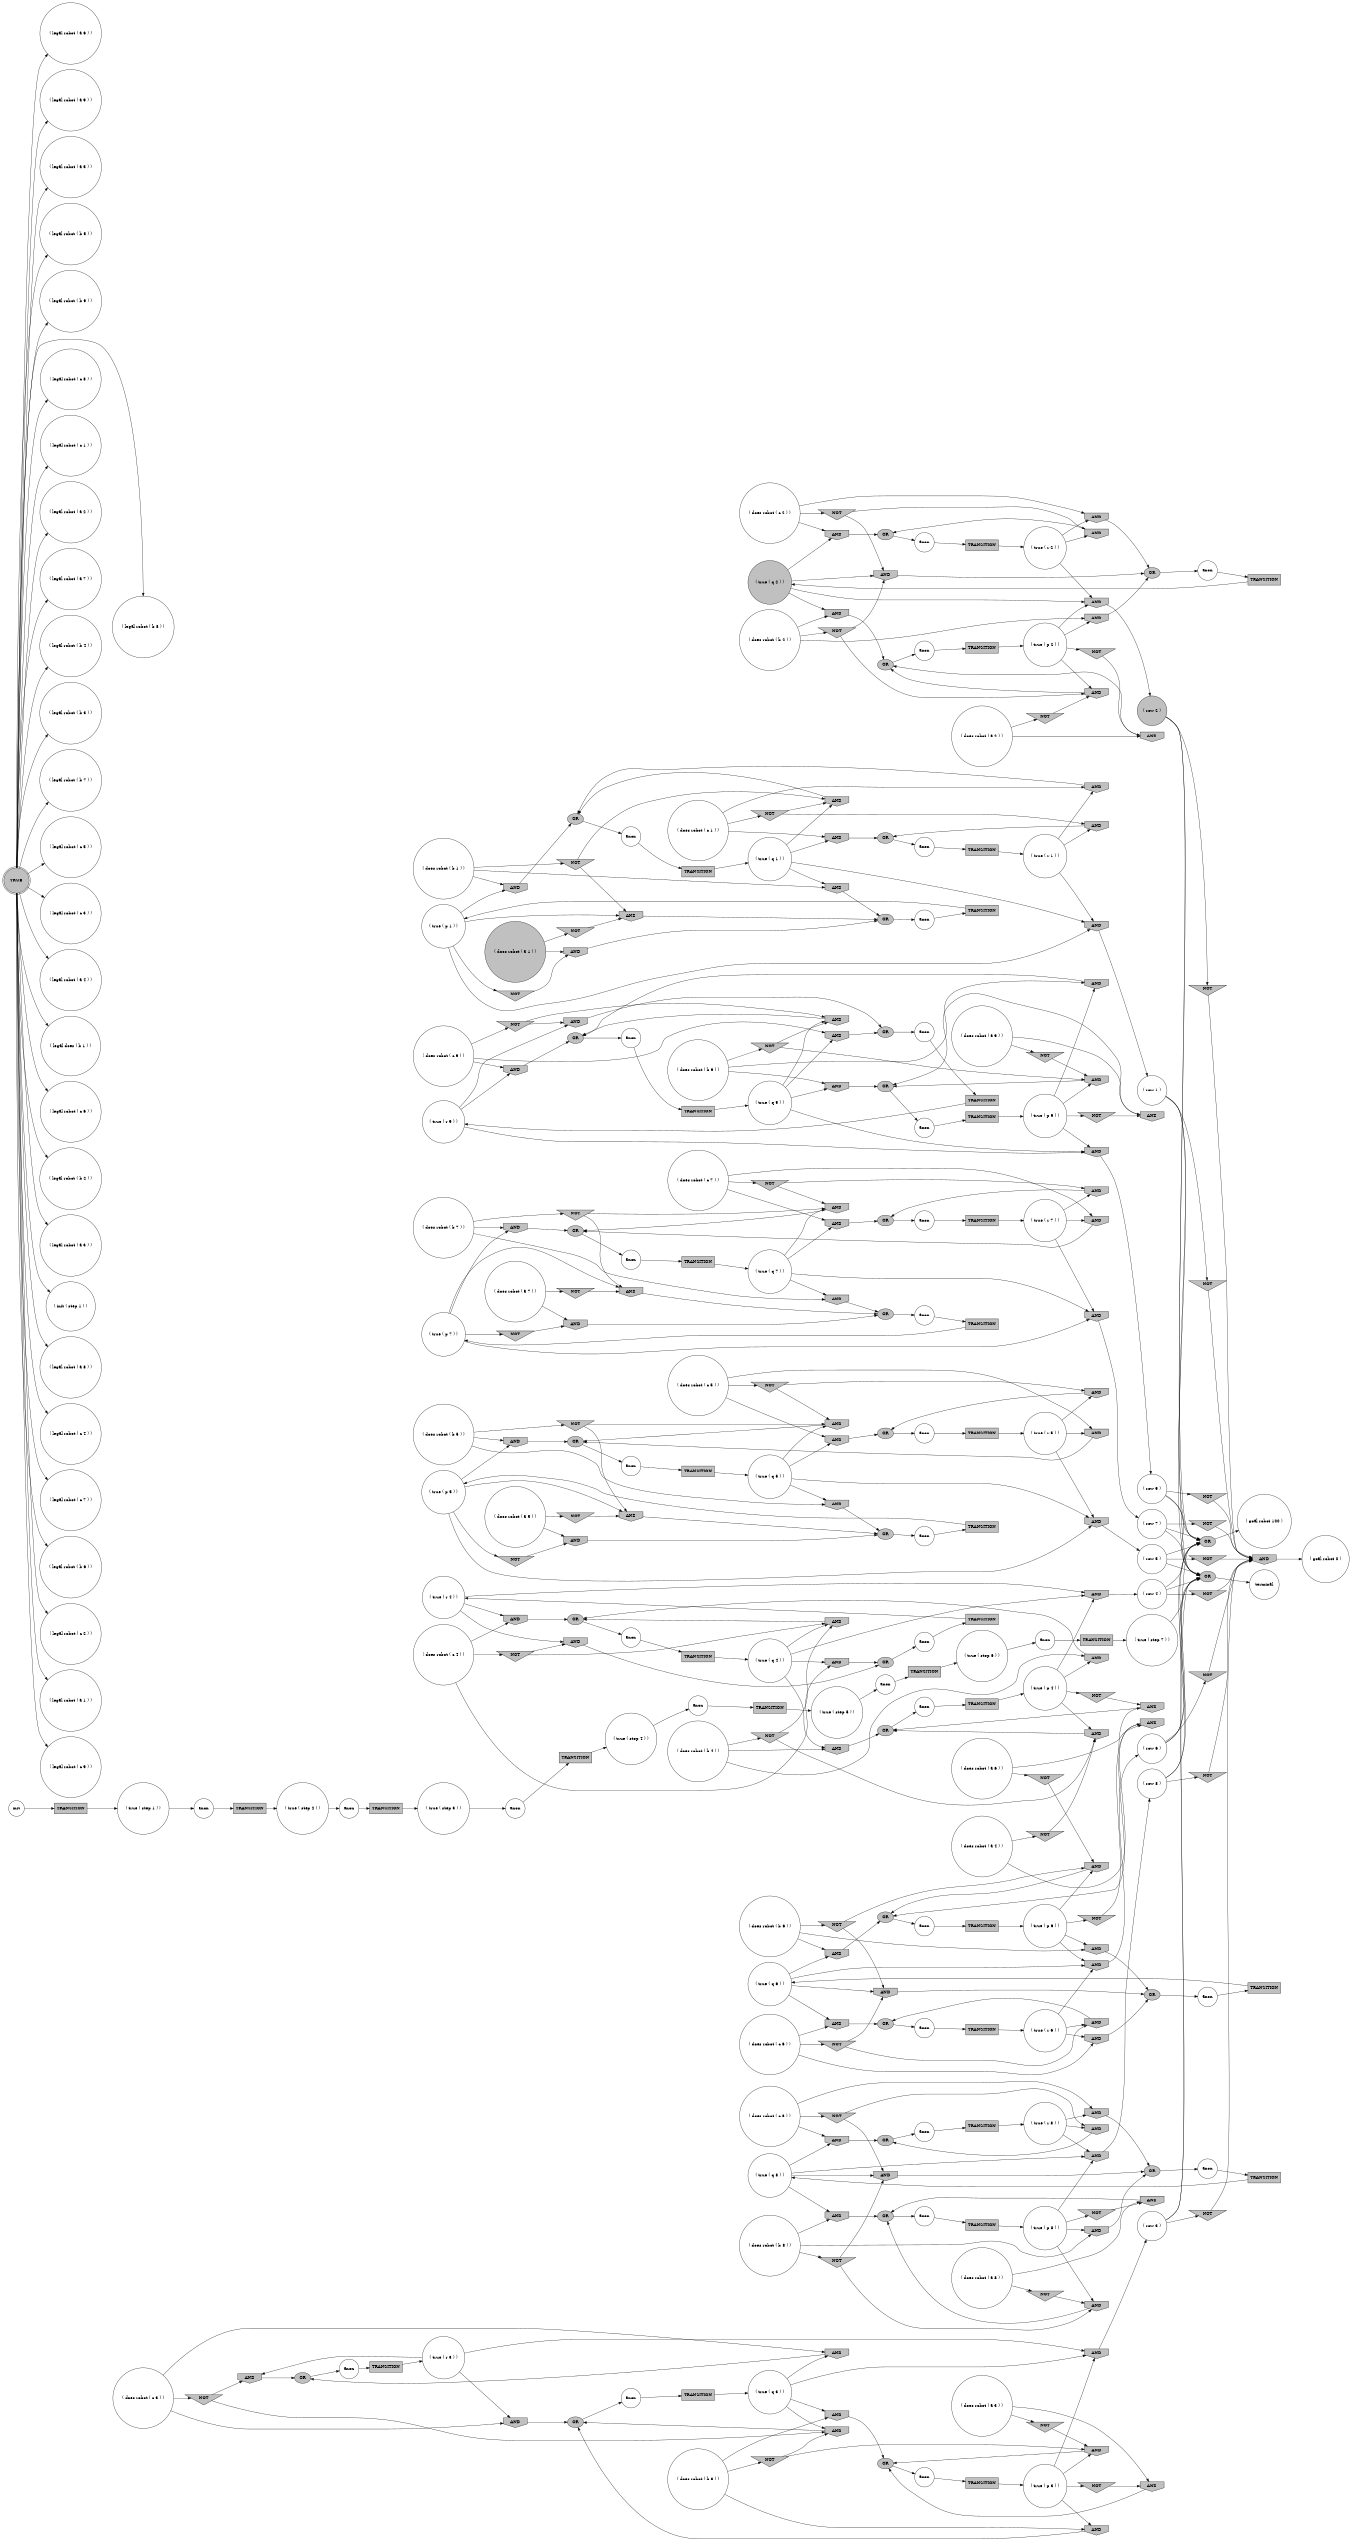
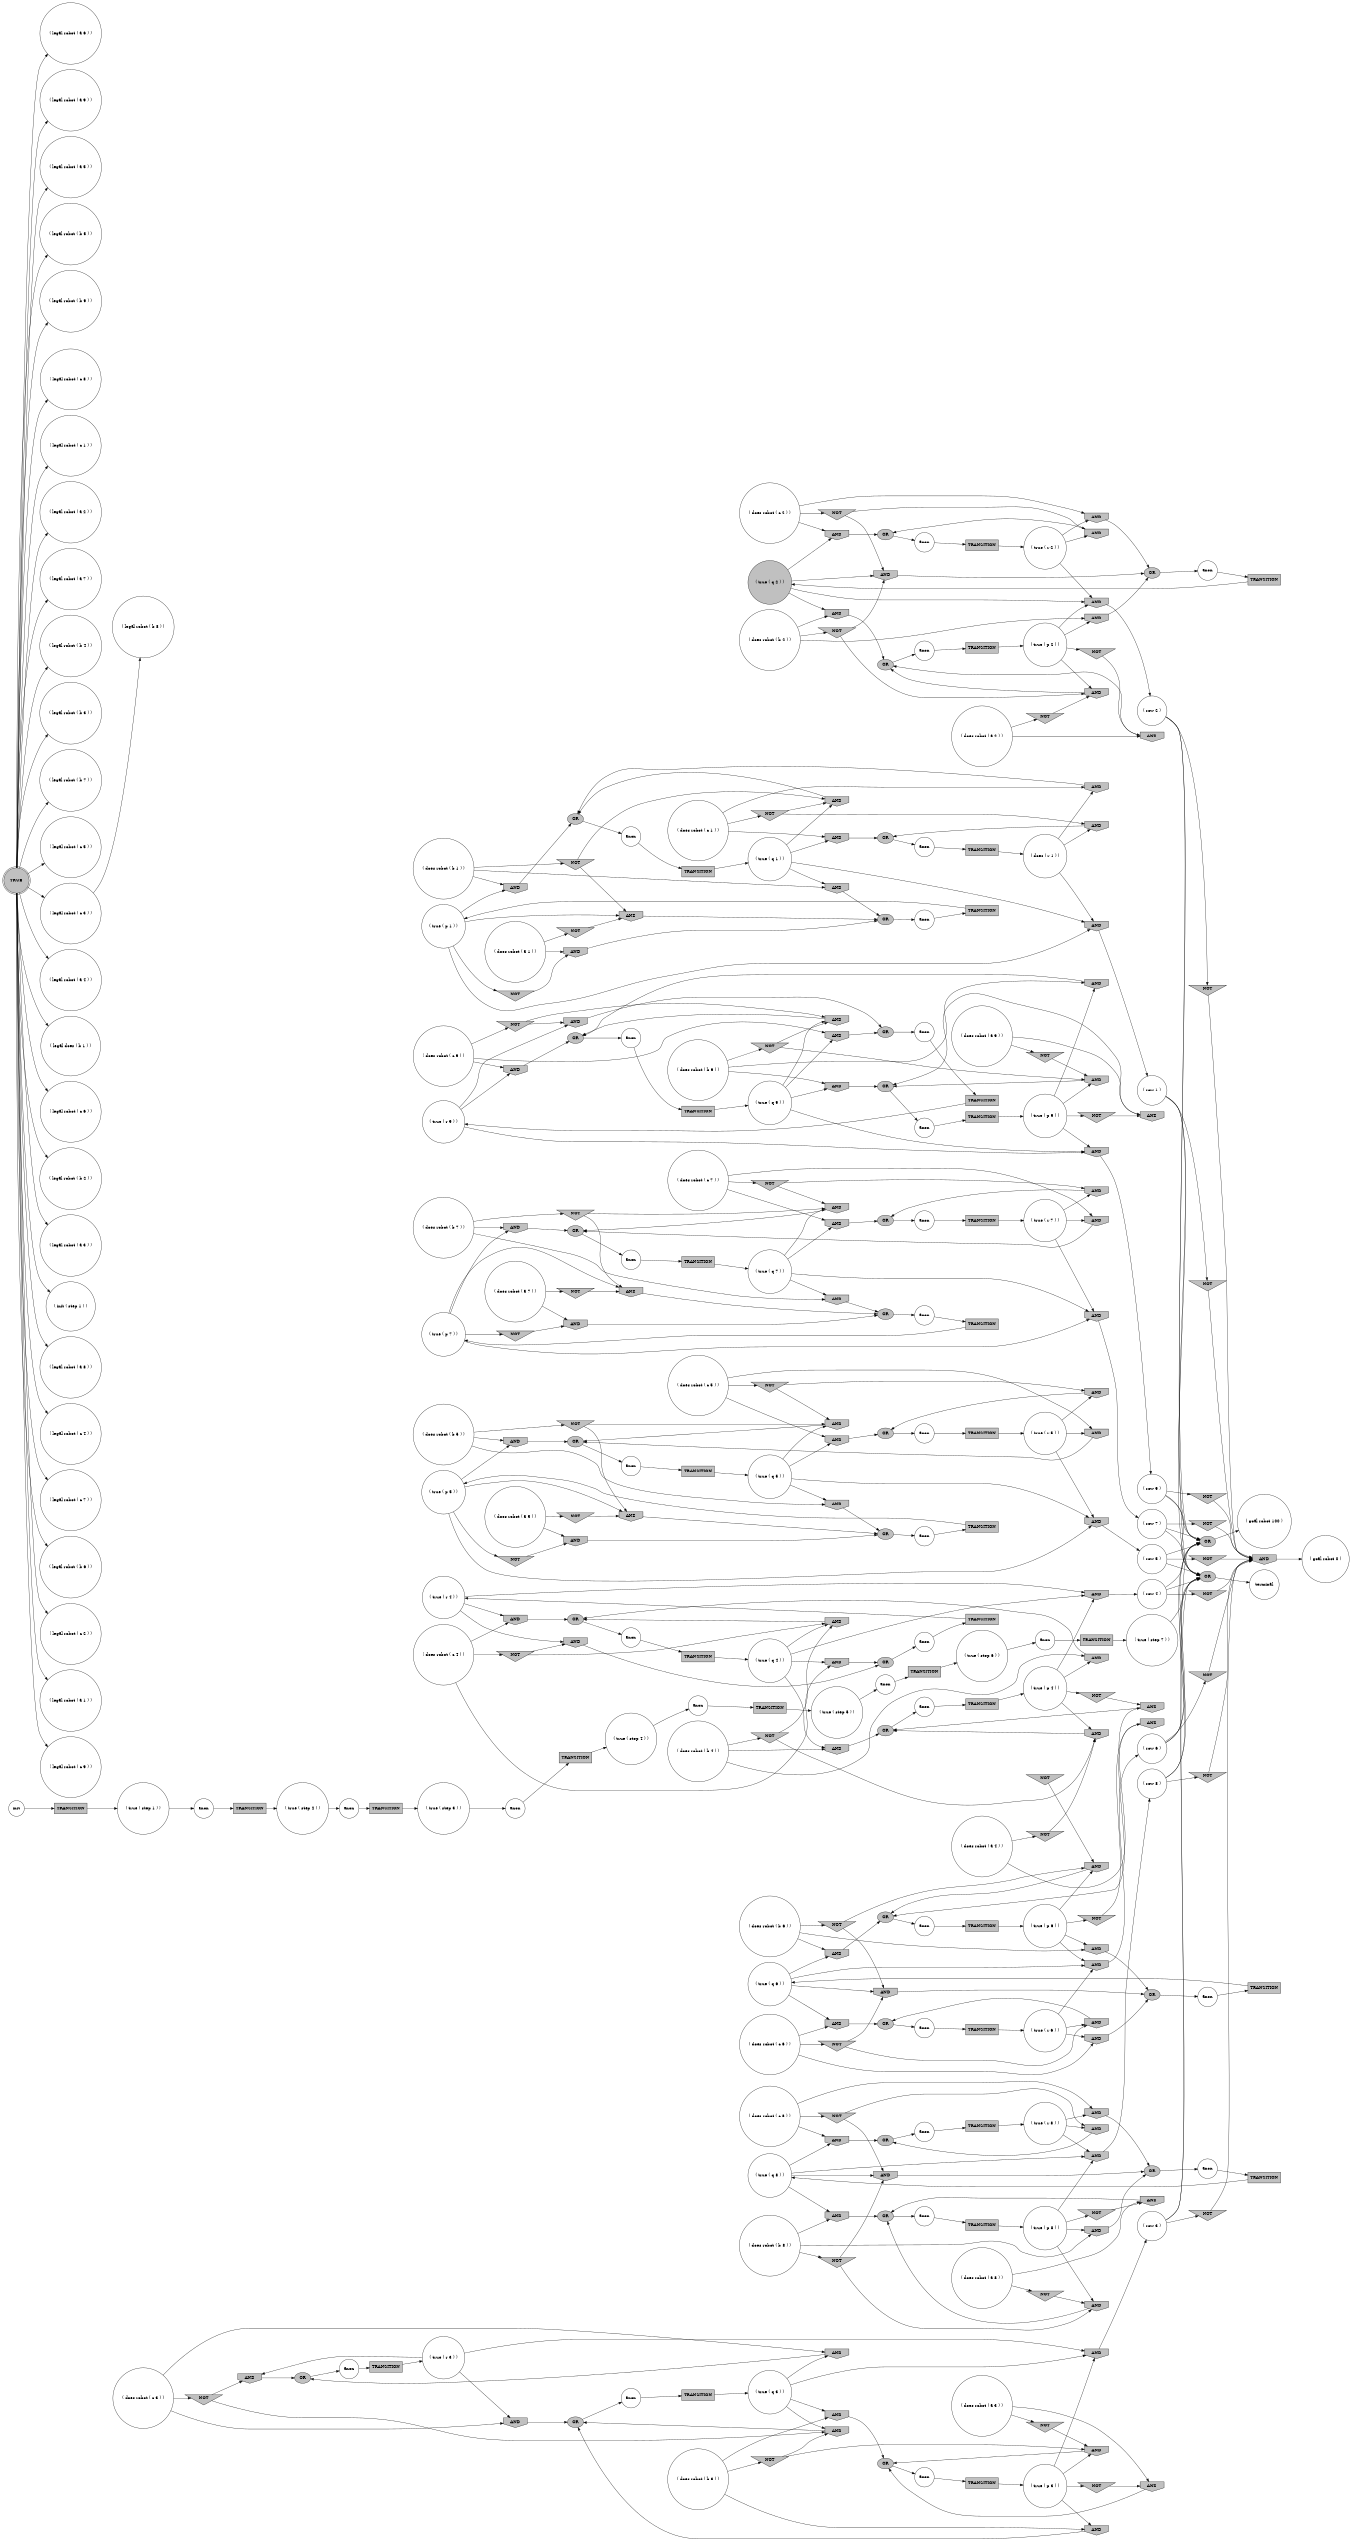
edge "TRUE" -> "( legal robot ( b 8 ) )": now "( legal robot ( c 3 ) )" -> "( legal robot ( b 8 ) )"
node "( row 2 )": fillcolor grey -> white
node "( true ( r 1 ) )": label "( true ( r 1 ) )" -> "( does ( r 1 ) )"
node "( does robot ( a 1 ) )": fillcolor grey -> white
node "( does robot ( a 6 ) )": removed
